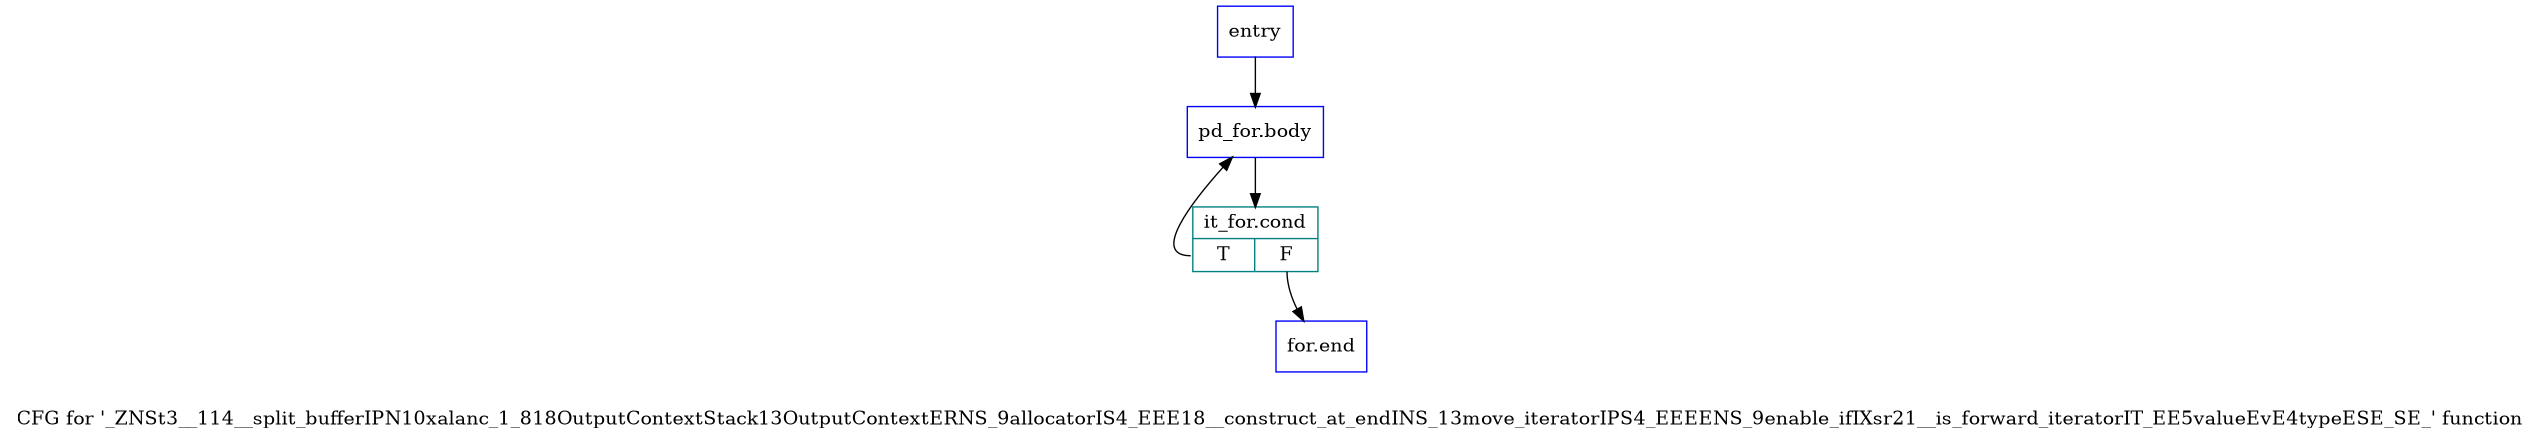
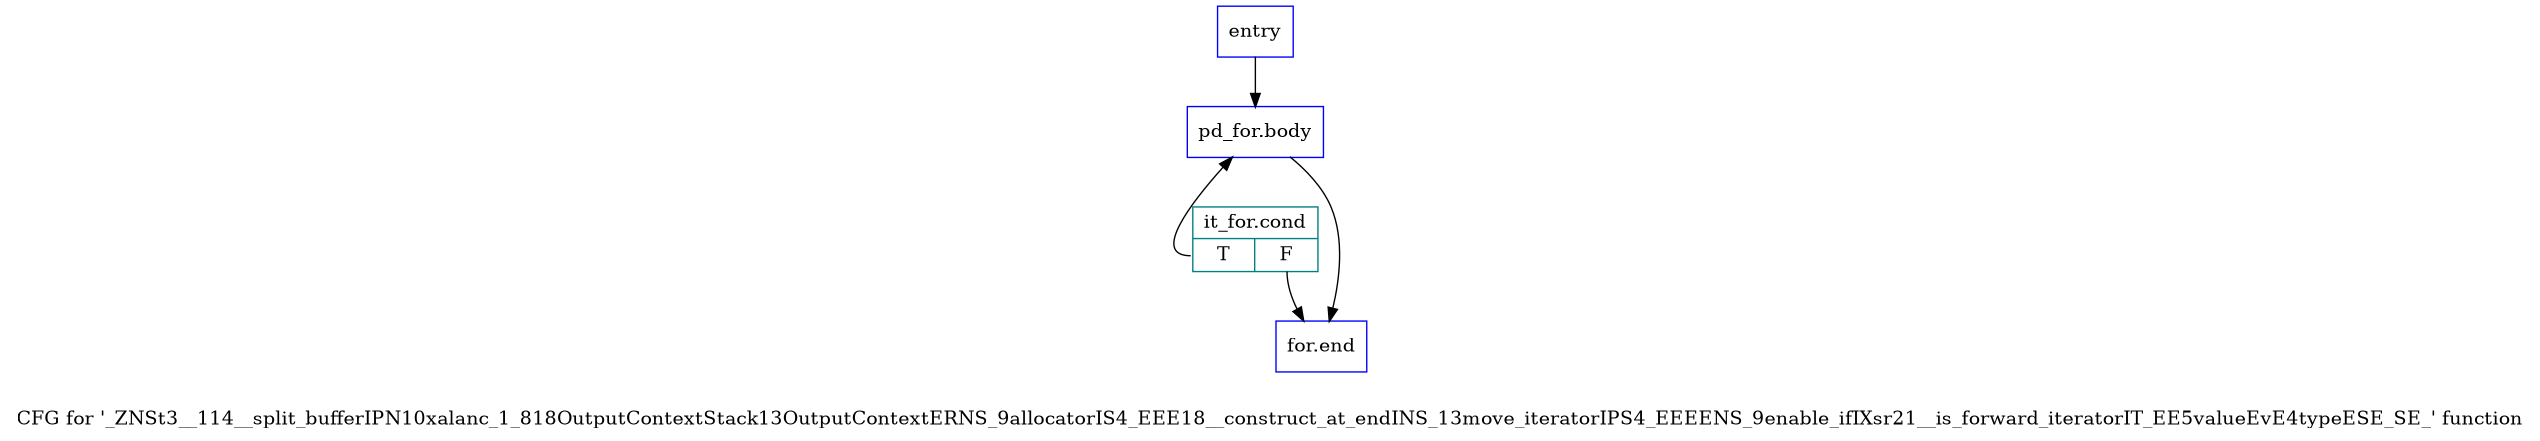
edge "pd_for.body" -> "it_for.cond": now "pd_for.body" -> "for.end"
